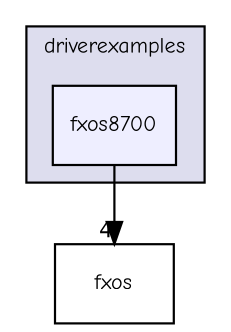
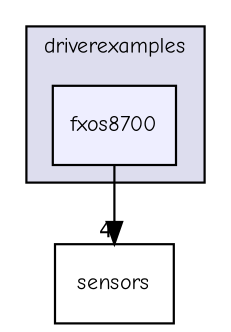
node "fxos": label "fxos" -> "sensors"
